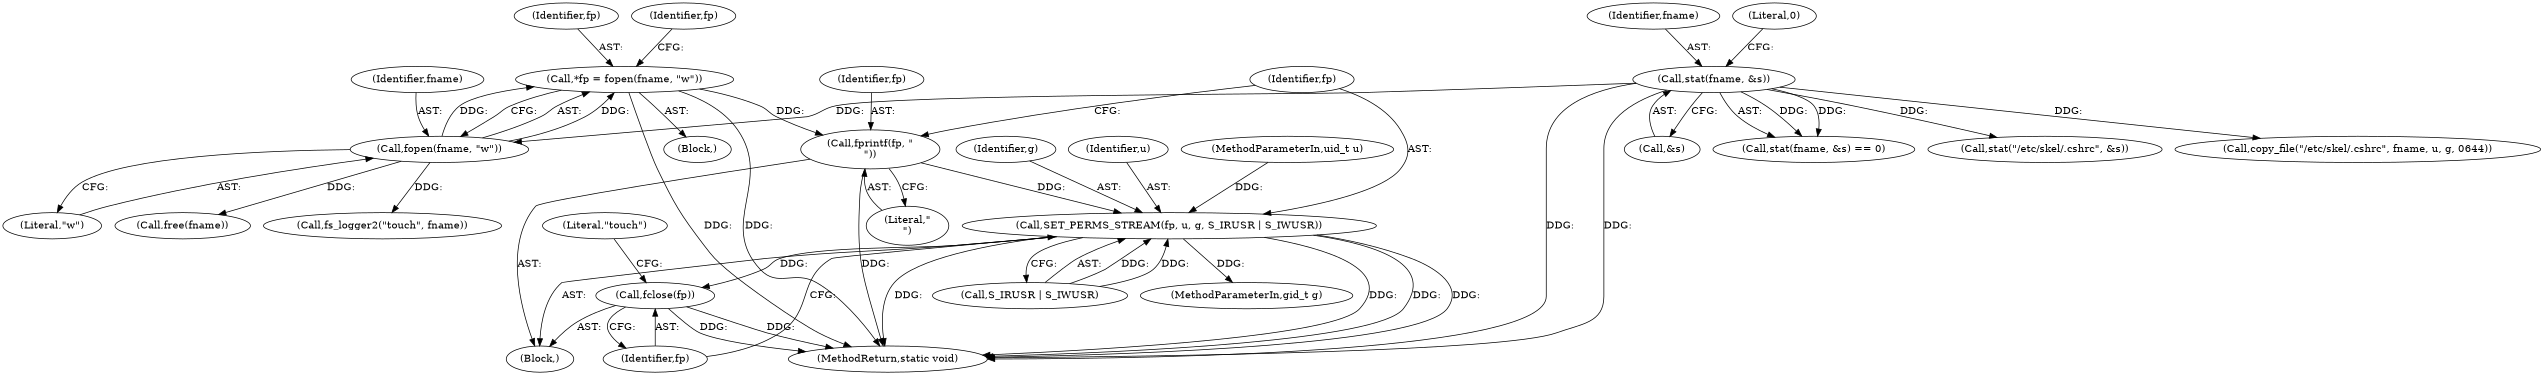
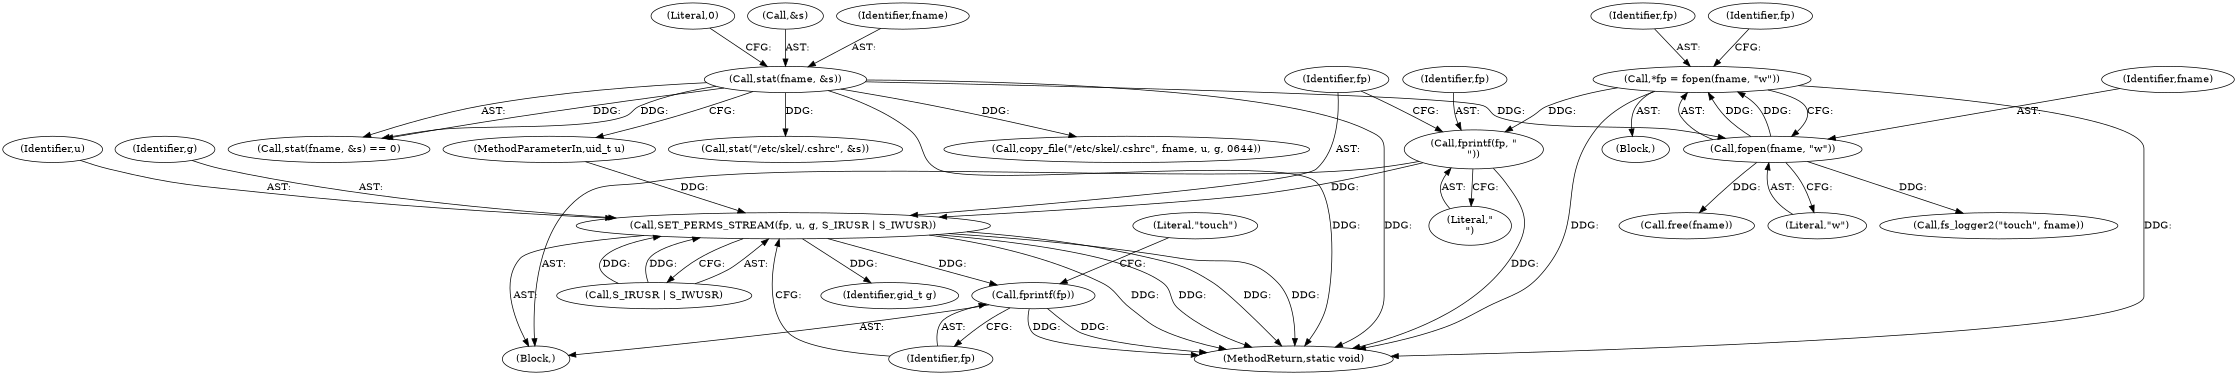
edge "(Call,stat(fname, &s))" -> "(Call,&s)": now "(Call,stat(fname, &s))" -> "(MethodParameterIn,uid_t u)"
node "(Call,fclose(fp))": label "(Call,fclose(fp))" -> "(Call,fprintf(fp))"
node "(MethodParameterIn,gid_t g)": label "(MethodParameterIn,gid_t g)" -> "(Identifier,gid_t g)"
